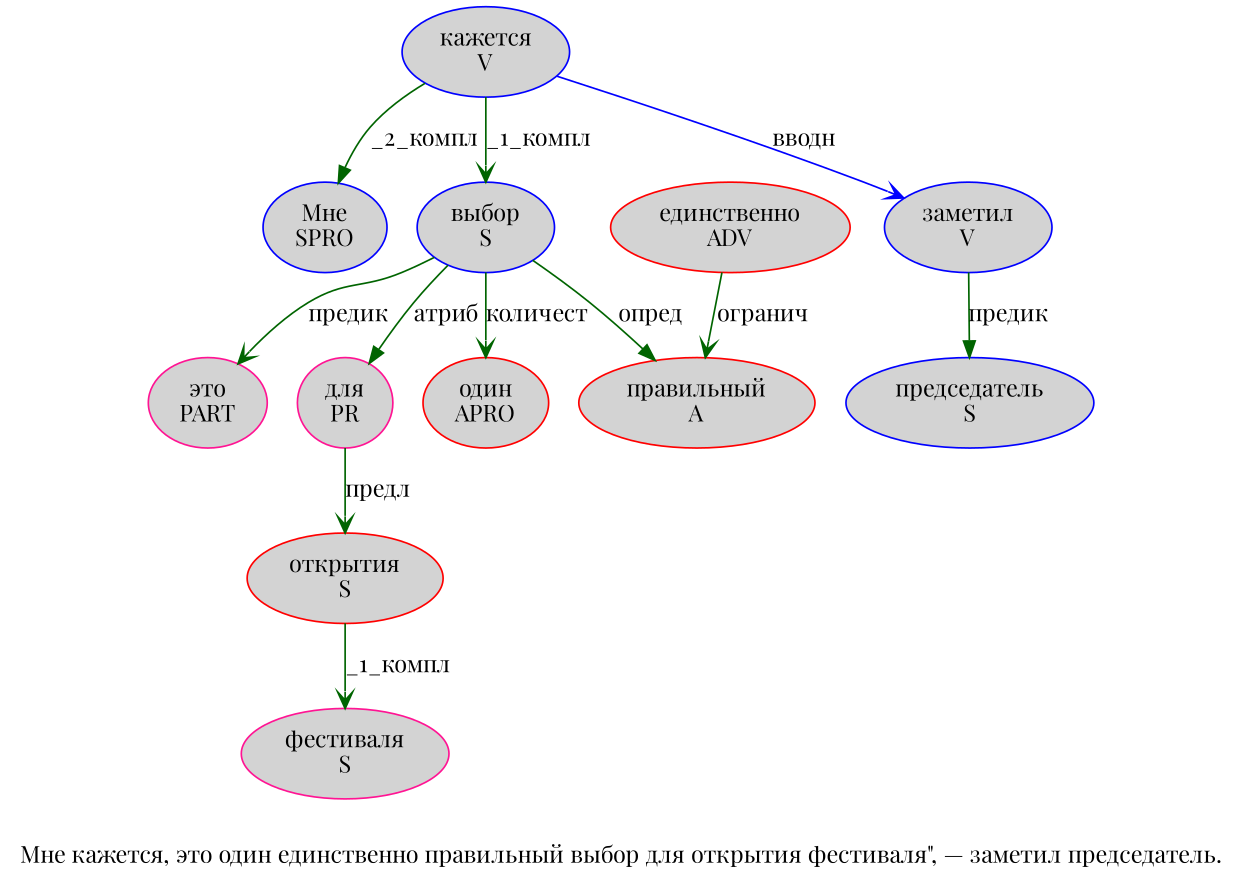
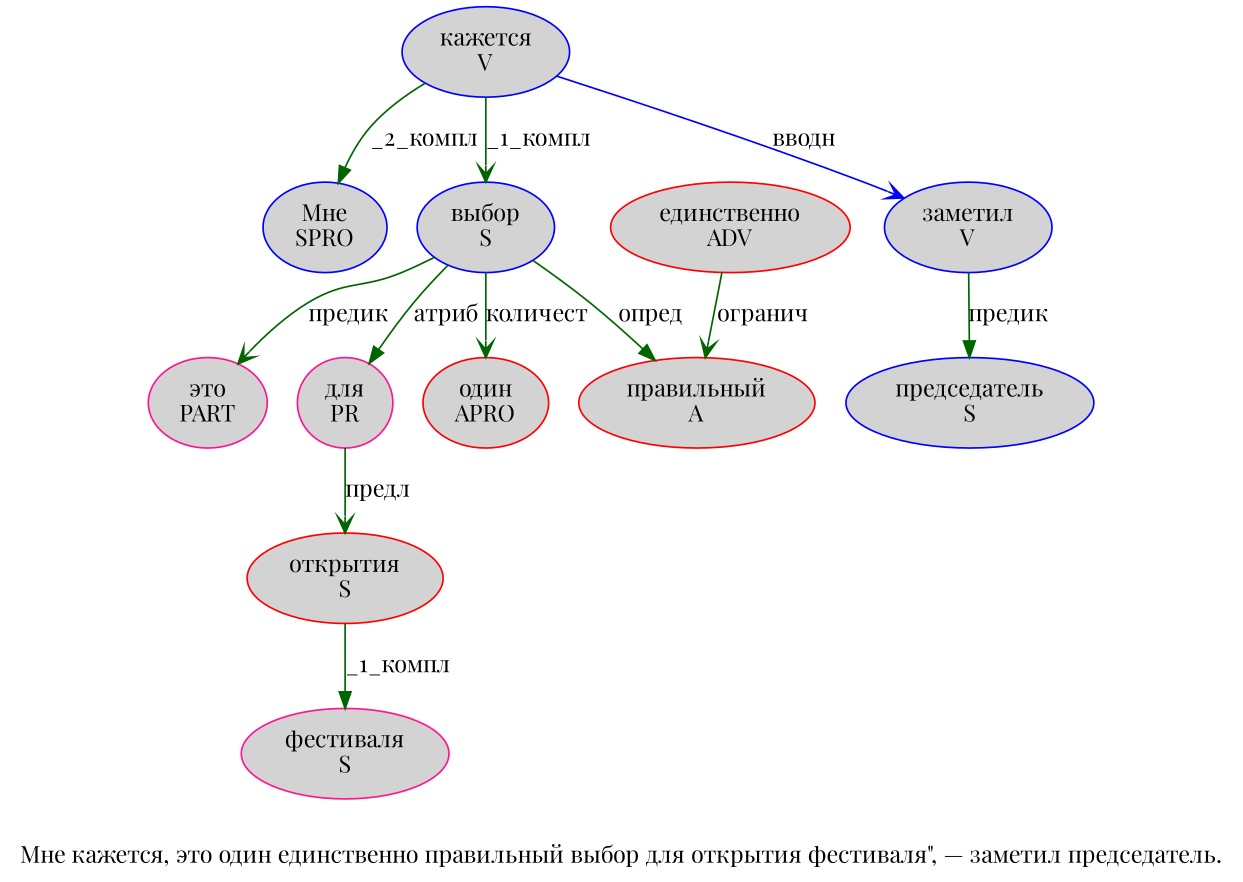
edge "открытия S" -> "фестиваля S": arrowhead vee -> normal
